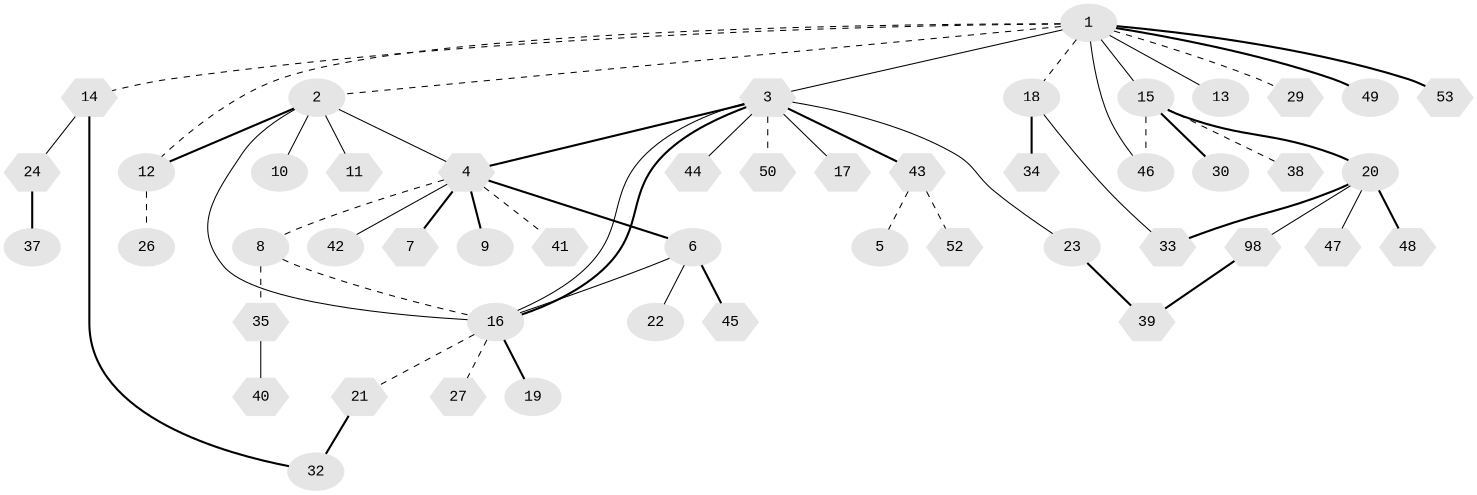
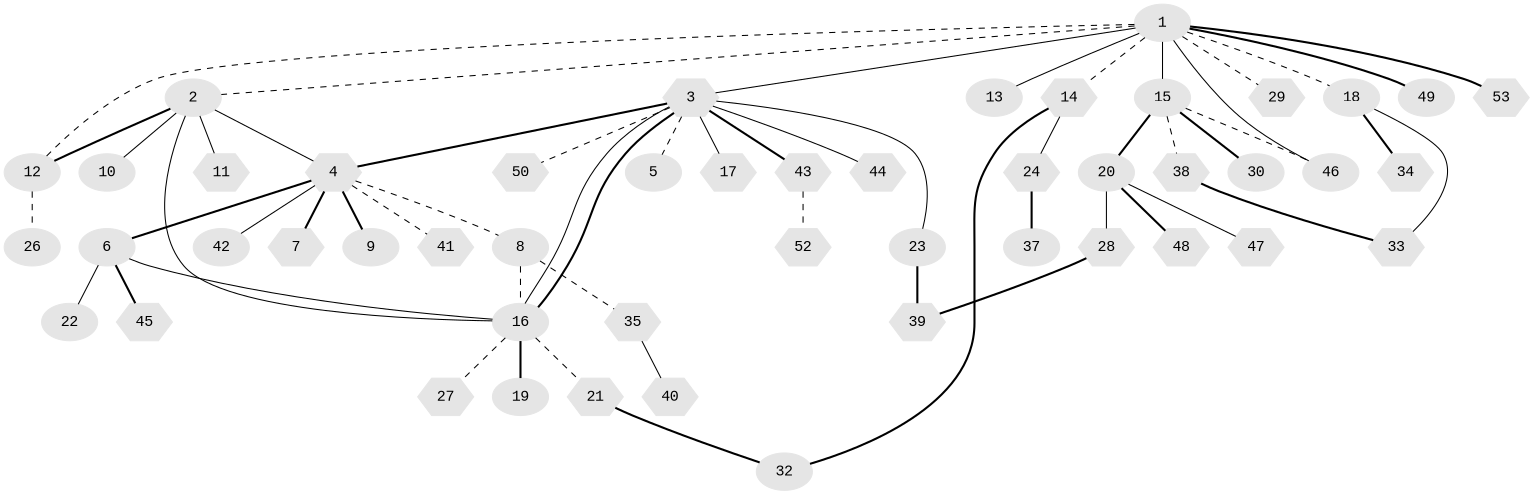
edge "43" -- "5": now "3" -- "5"
edge "20" -- "33": now "38" -- "33"
node "98": label "98" -> "28"
